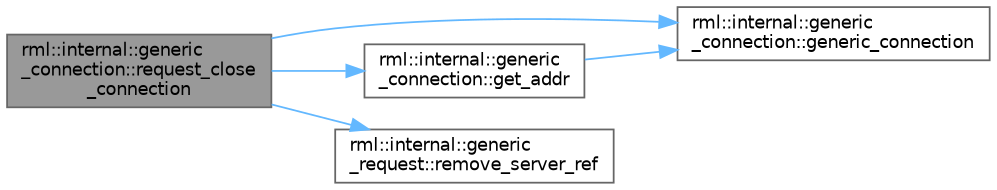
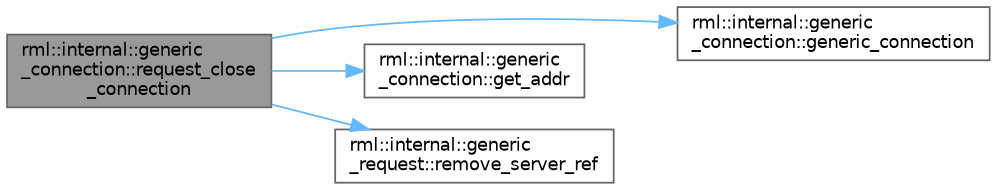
edge "rml::internal::generic _connection::get_addr" -> "rml::internal::generic _connection::generic_connection": removed
